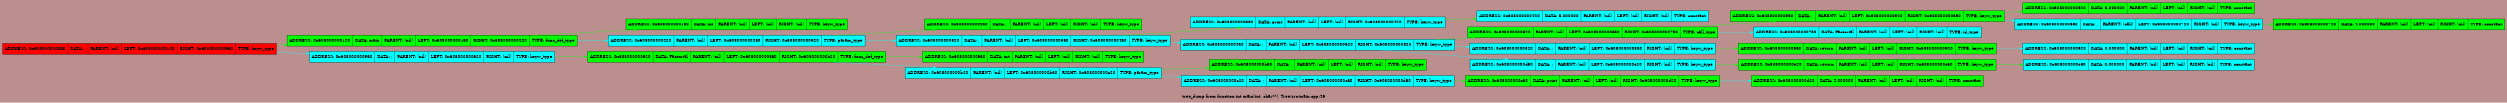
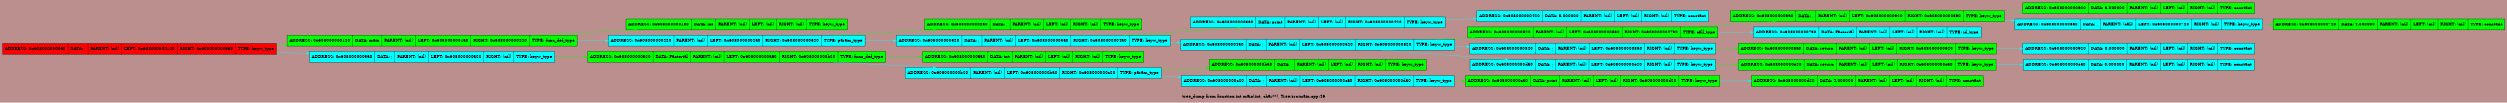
edge "ADDRESS: 0x6080000003a0" -> "ADDRESS: 0x608000000420": color lime -> aqua
edge "ADDRESS: 0x608000000e20" -> "ADDRESS: 0x608000000ea0": color lime -> aqua
